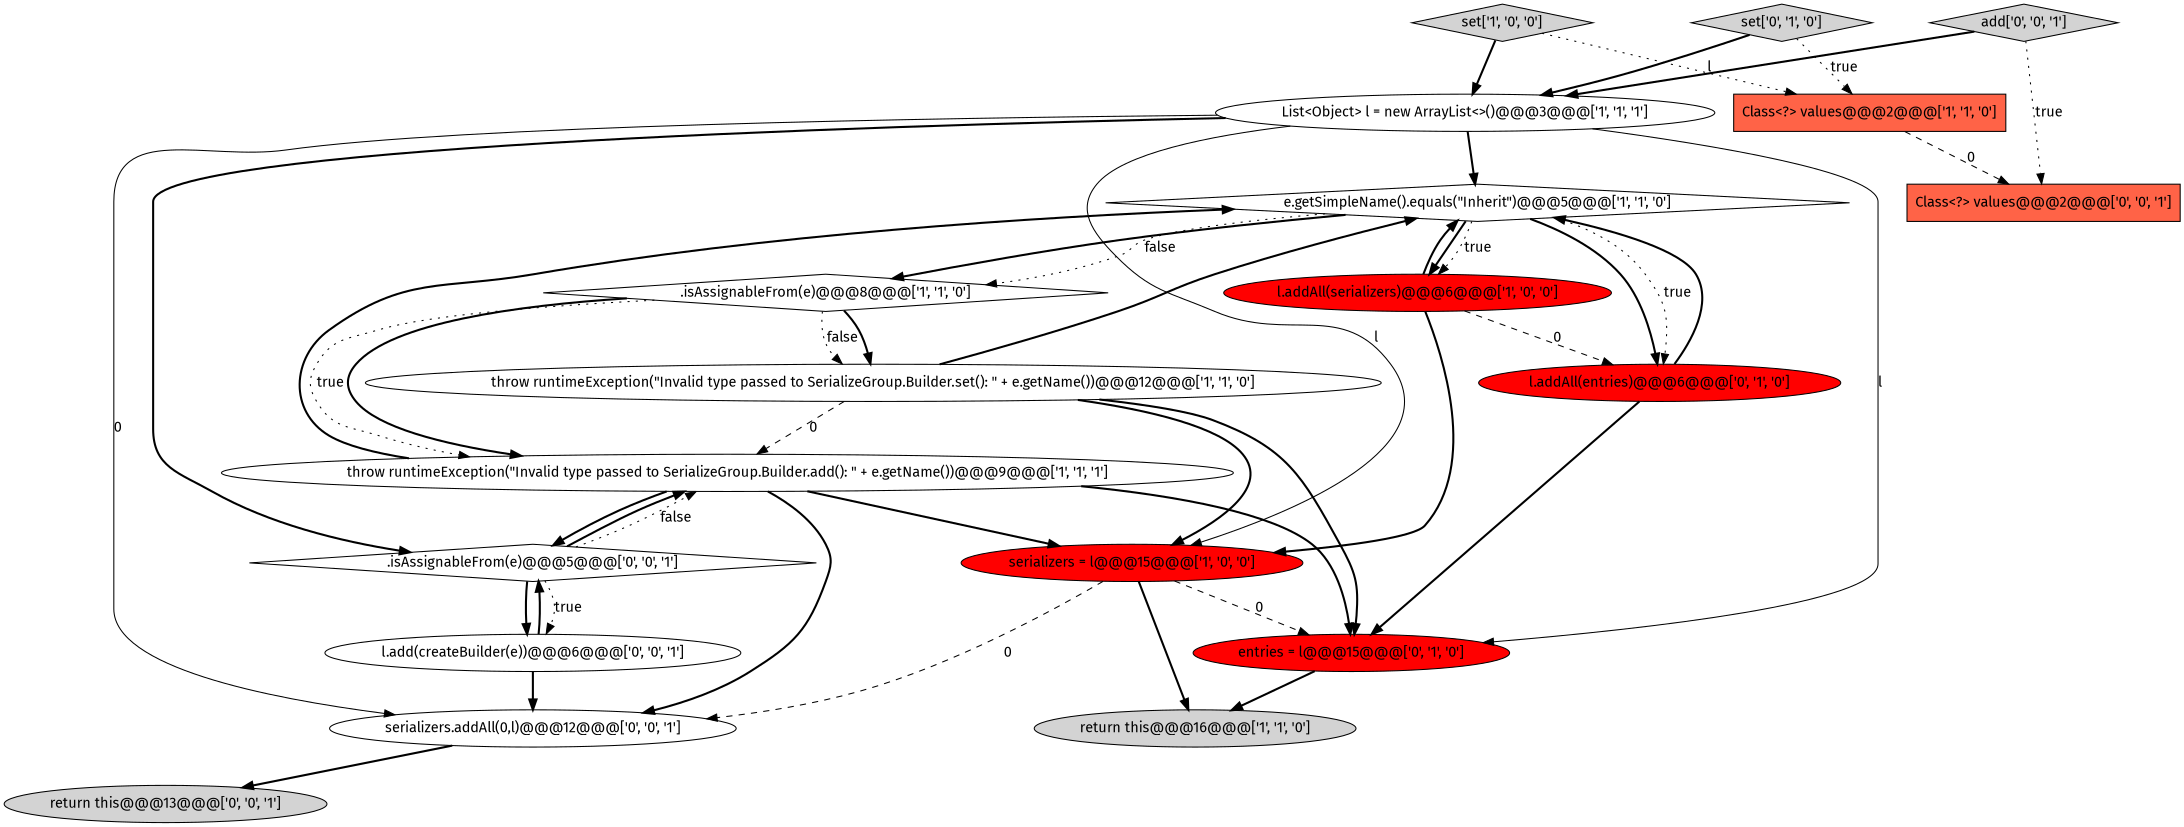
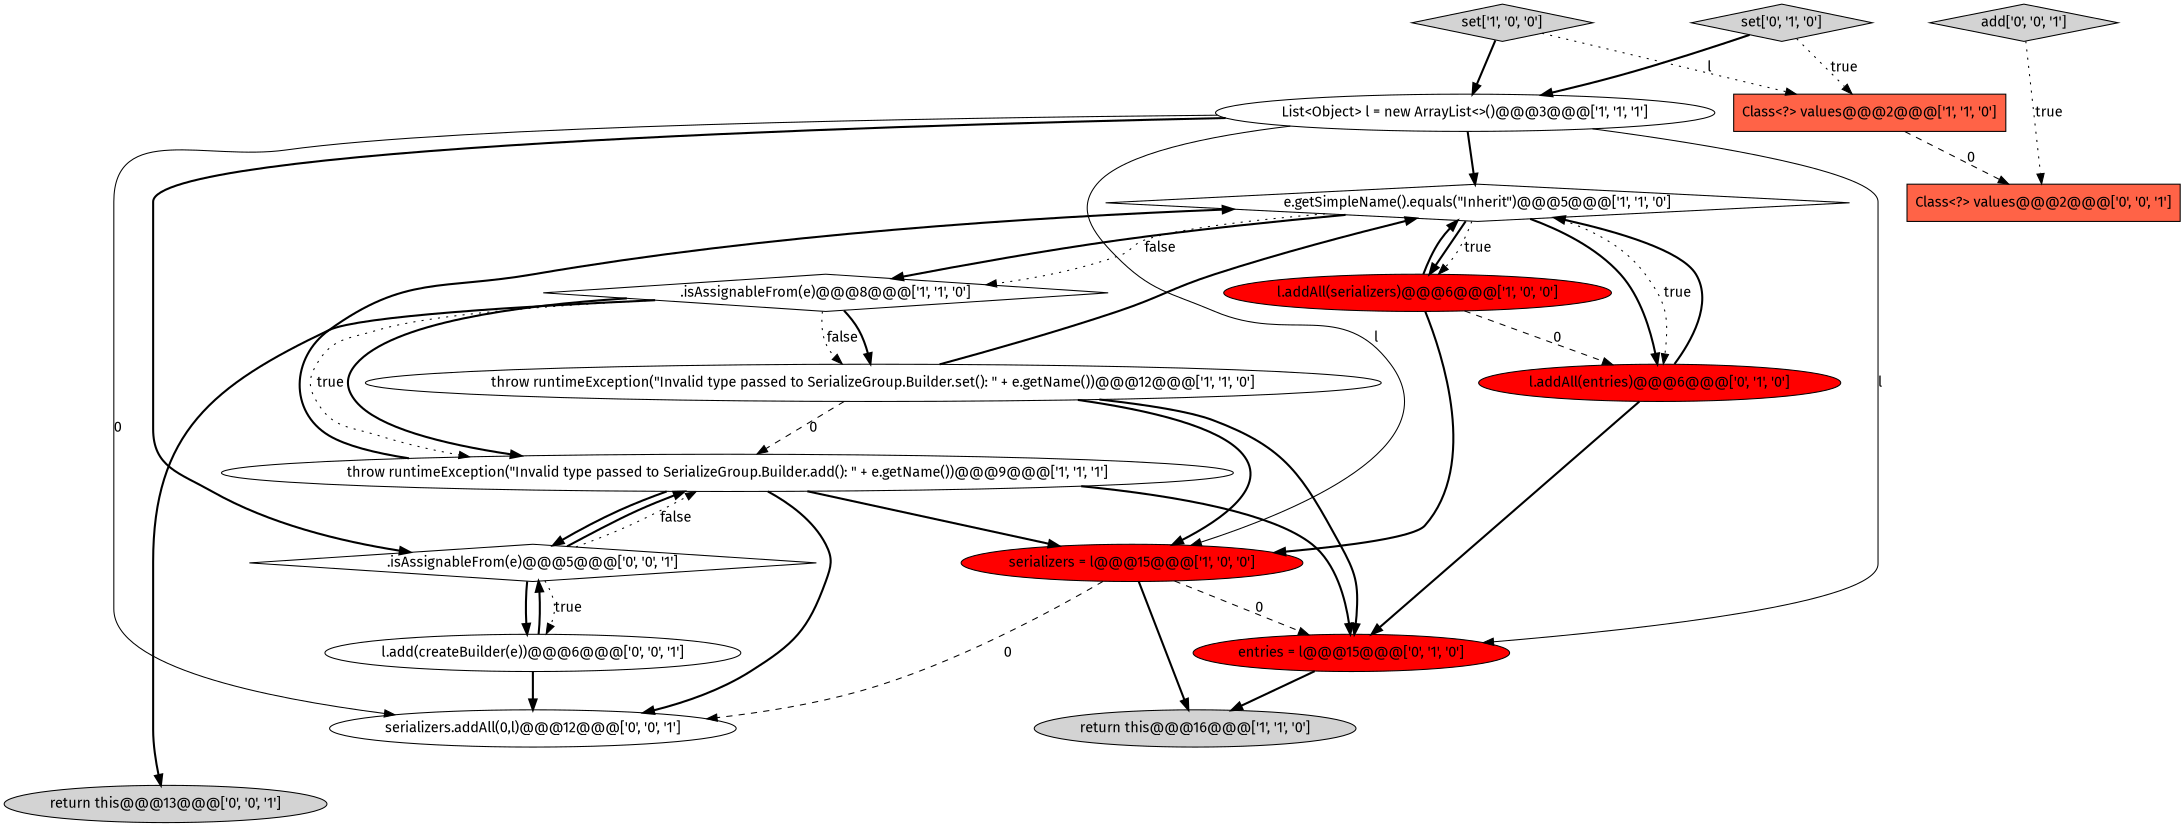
edge "add['0', '0', '1']" -> "List<Object> l = new ArrayList<>()@@@3@@@['1', '1', '1']": removed
edge "serializers.addAll(0,l)@@@12@@@['0', '0', '1']" -> "return this@@@13@@@['0', '0', '1']": now ".isAssignableFrom(e)@@@8@@@['1', '1', '0']" -> "return this@@@13@@@['0', '0', '1']"
